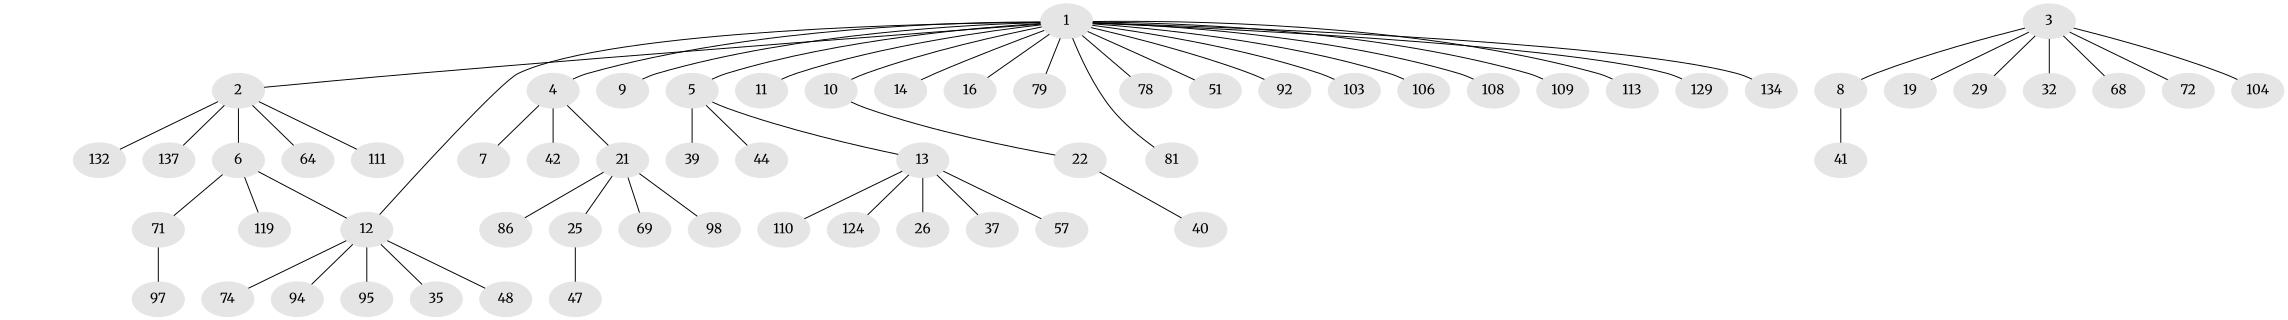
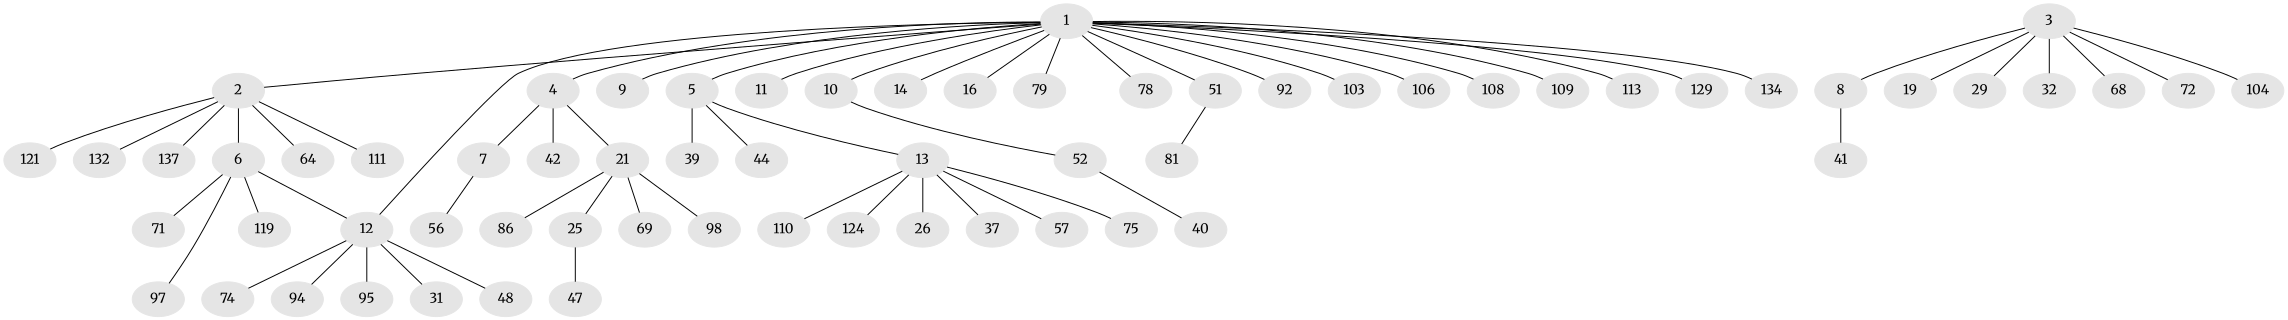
edge "1" -- "81": now "51" -- "81"
node "121": added
node "22": label "22" -> "52"
node "56": added
node "75": added
edge "71" -- "97": now "6" -- "97"
node "35": label "35" -> "31"
